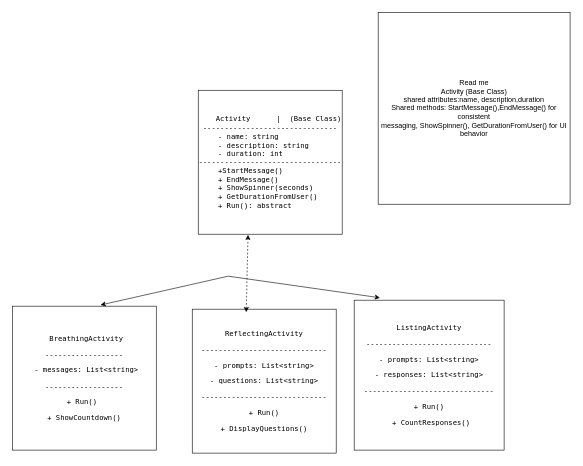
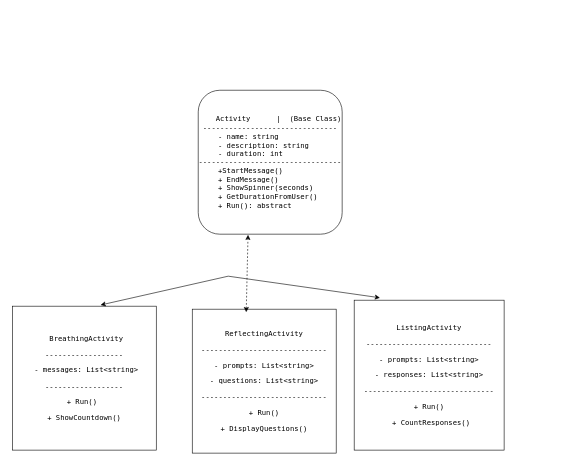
node "Read me Activity (Base Class) shared attributes:name, description,duration Shared methods: StartMessage(),EndMessage() for consistent messaging, ShowSpinner(), GetDurationFromUser() for UI behavior": removed
node "Activity | (Base Class) ------------------------------- - name: string - description: string - duration: int --------------------------------- +StartMessage() + EndMessage() + ShowSpinner(seconds) + GetDurationFromUser() + Run(): abstract": shape rectangle -> rounded rectangle
